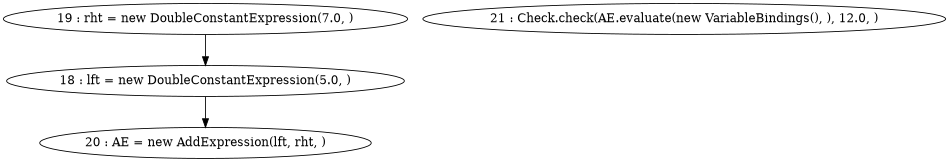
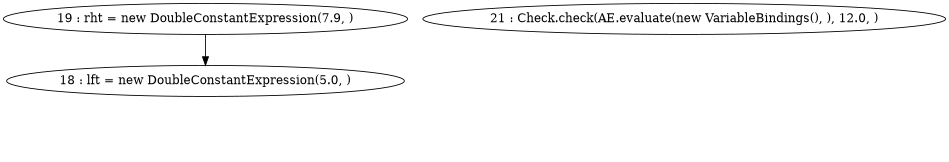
node "19 : rht = new DoubleConstantExpression(7.0, )": label "19 : rht = new DoubleConstantExpression(7.0, )" -> "19 : rht = new DoubleConstantExpression(7.9, )"
node "20 : AE = new AddExpression(lft, rht, )": removed
